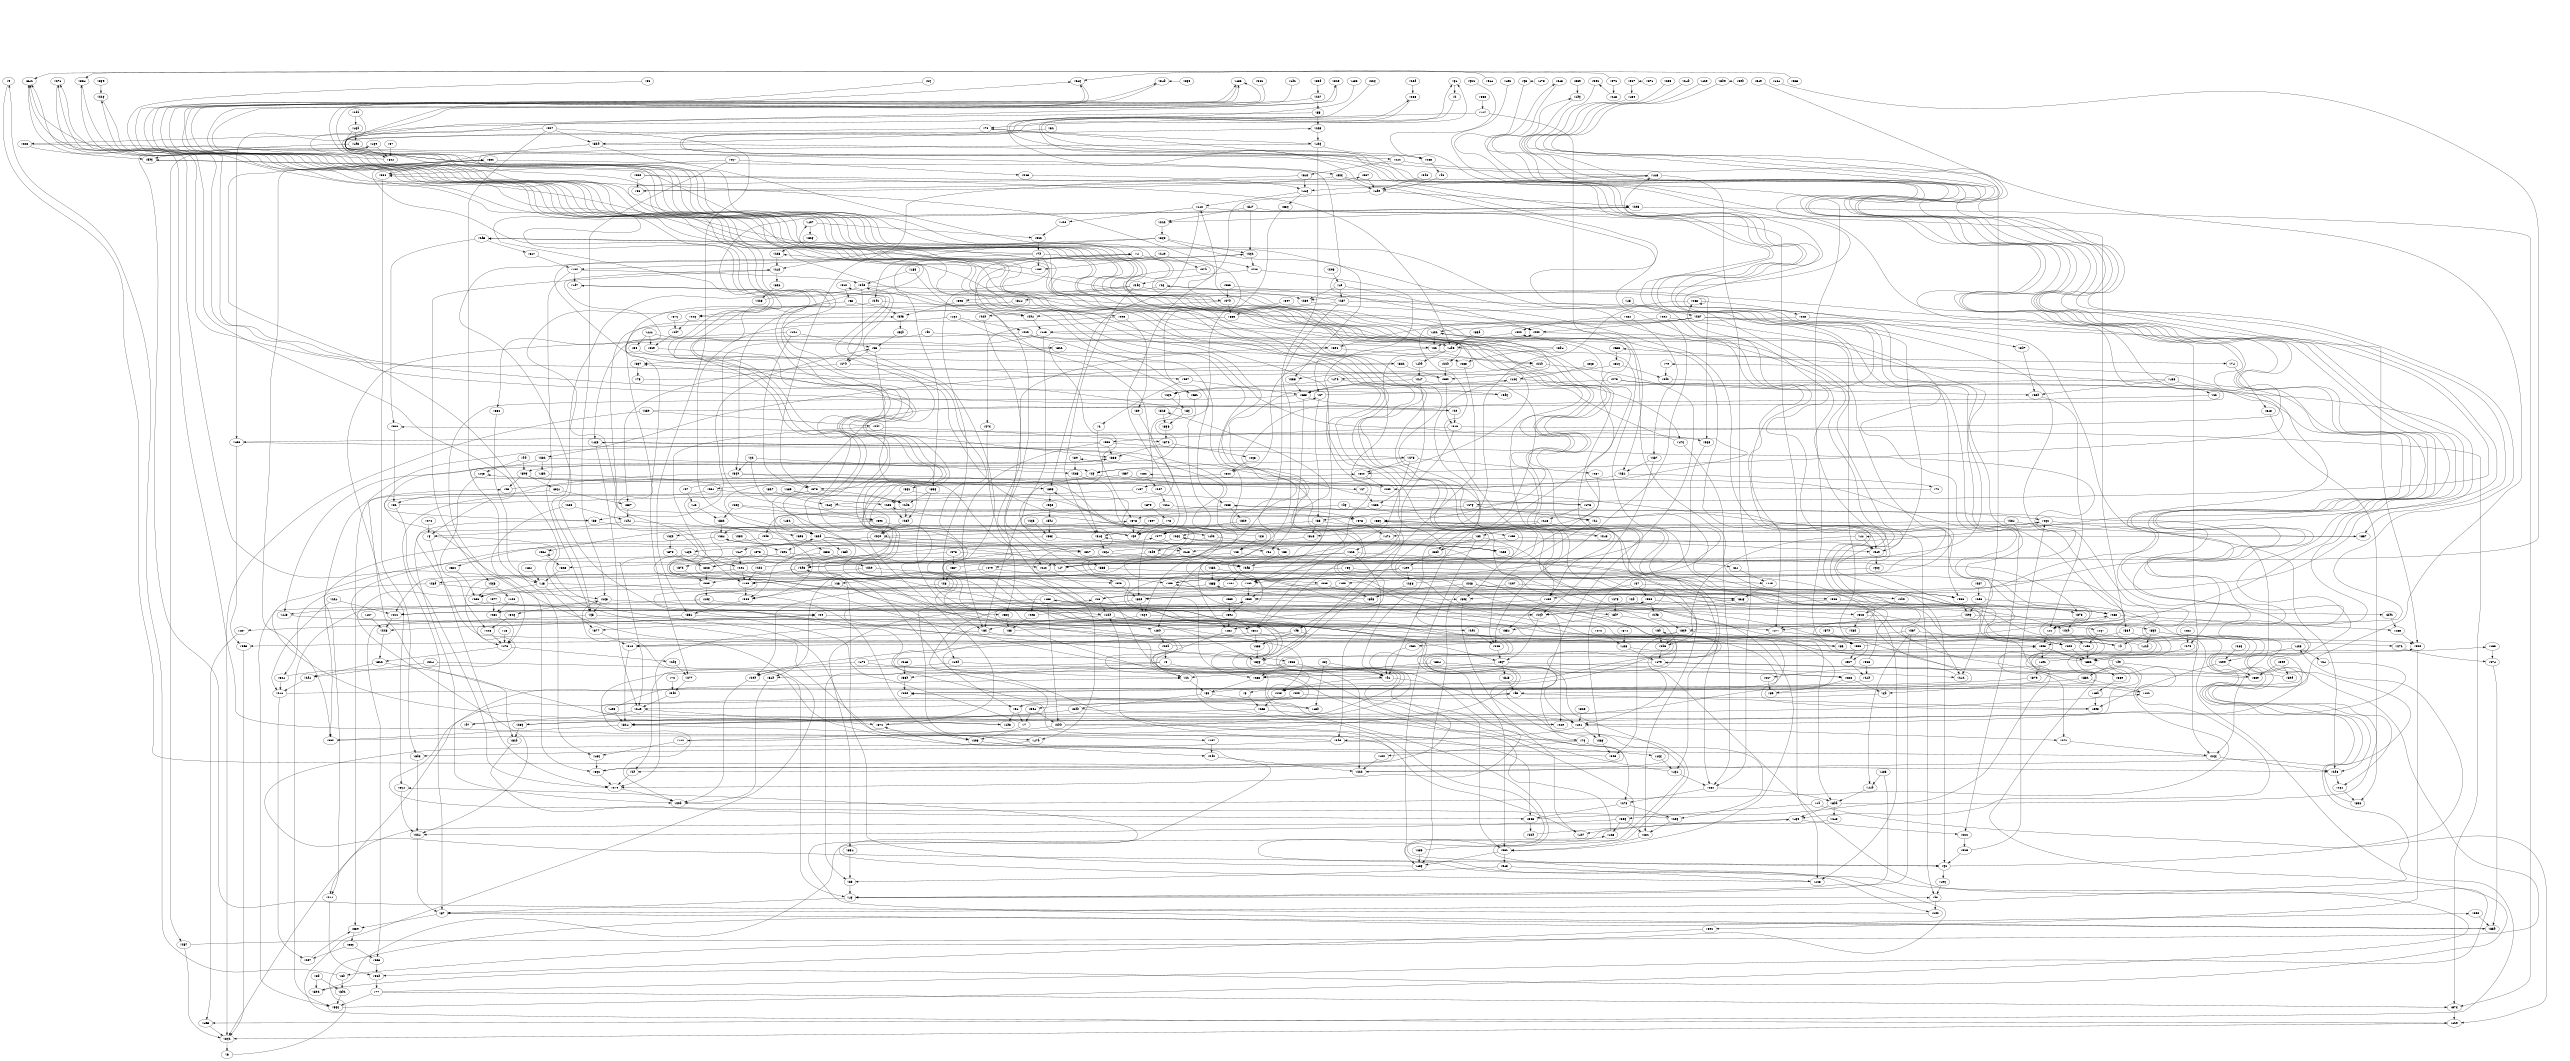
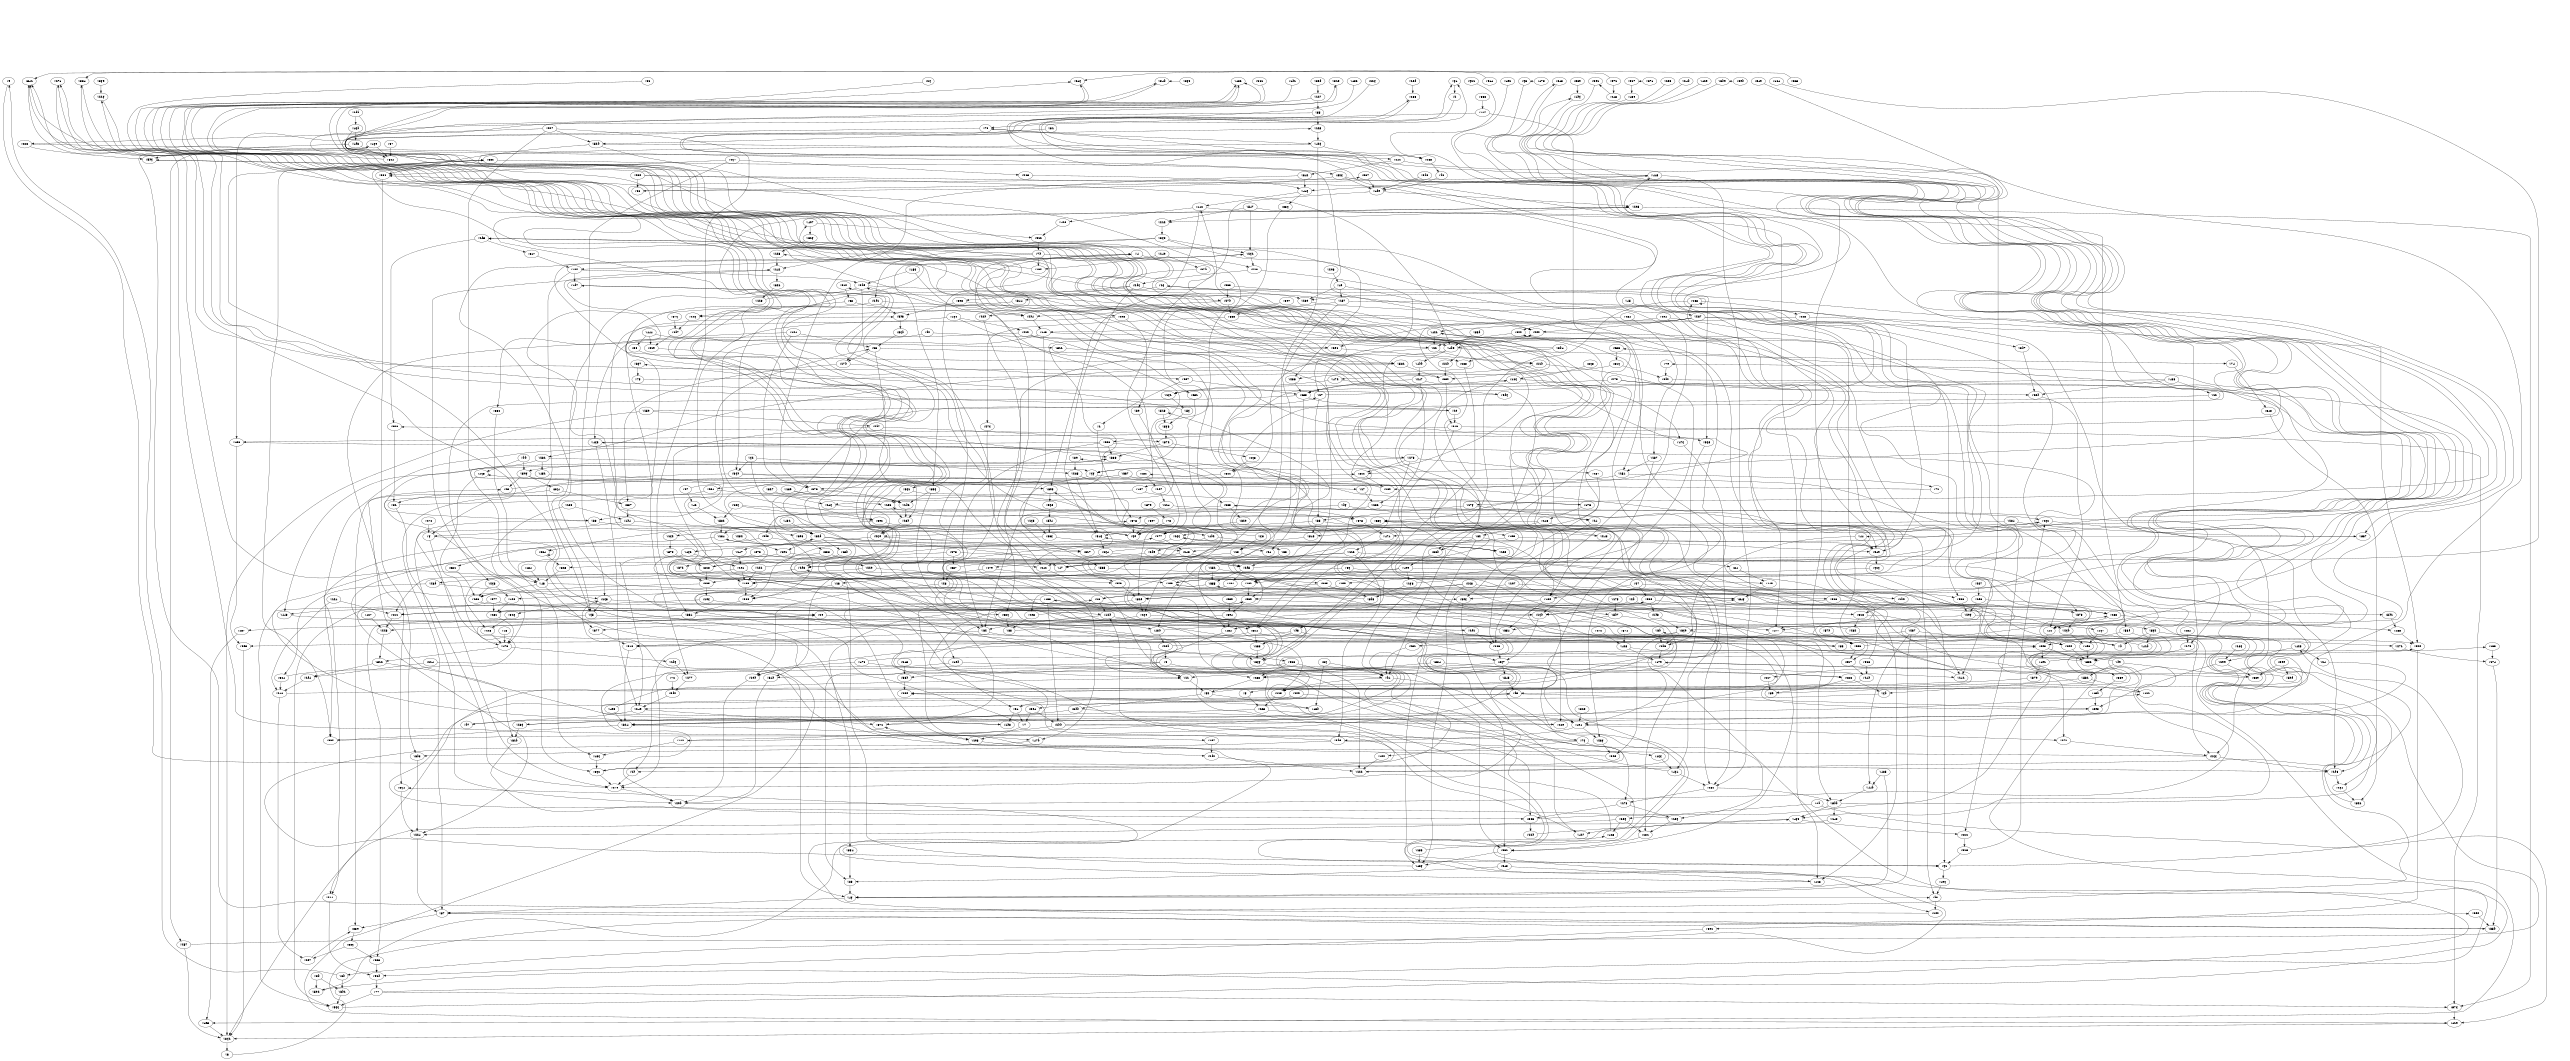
edge "v511" -> "v367": now "v511" -> "v581"
edge "v268" -> "v538": now "v268" -> "v428"
